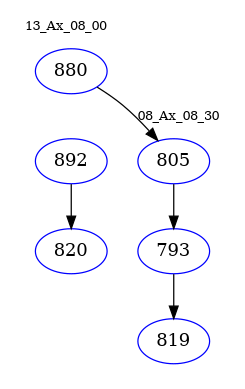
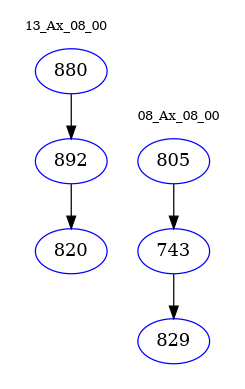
edge "880" -> "805": now "880" -> "892"
cluster "08_Ax_08_30": label "08_Ax_08_30" -> "08_Ax_08_00"
node "793": label "793" -> "743"
node "819": label "819" -> "829"
